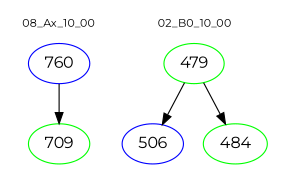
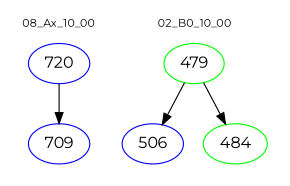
node "760": label "760" -> "720"
node "709": color green -> blue
